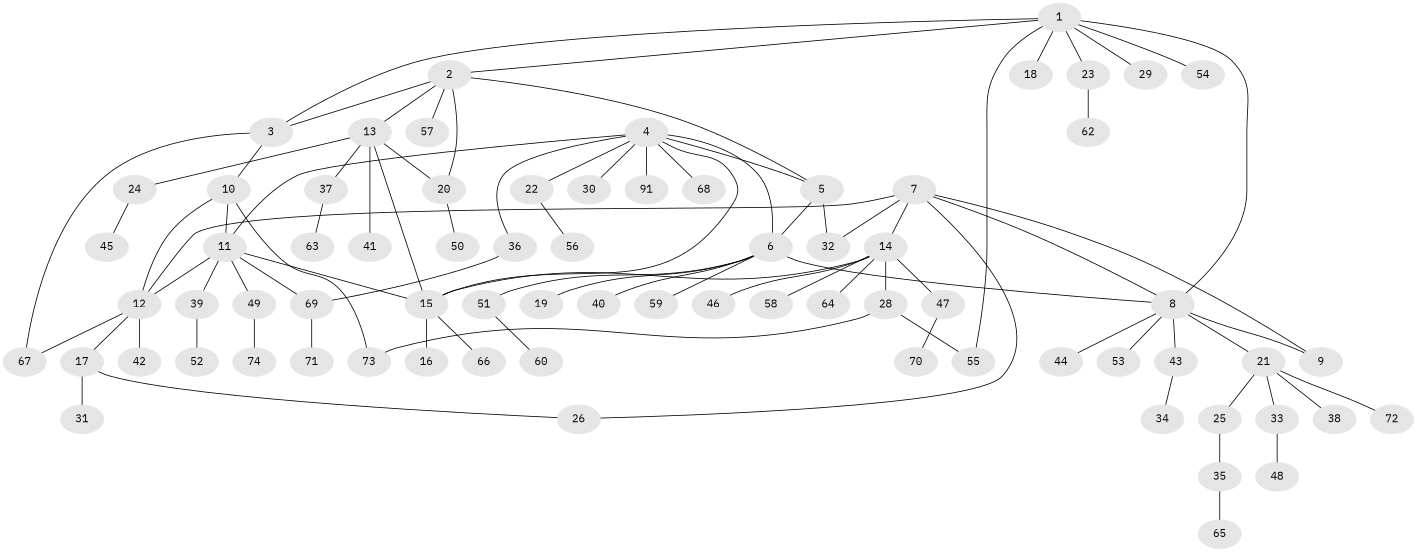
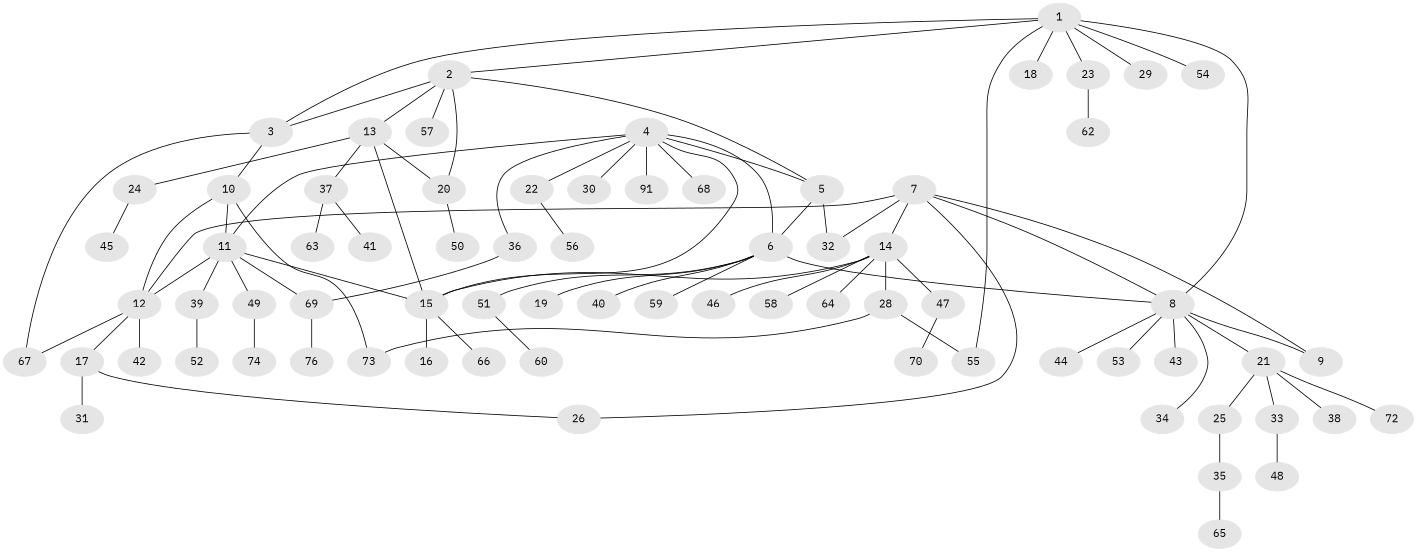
edge "13" -- "41": now "37" -- "41"
node "71": label "71" -> "76"
edge "43" -- "34": now "8" -- "34"
